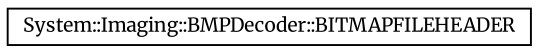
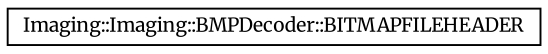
node "System::Imaging::BMPDecoder::BITMAPFILEHEADER": label "System::Imaging::BMPDecoder::BITMAPFILEHEADER" -> "Imaging::Imaging::BMPDecoder::BITMAPFILEHEADER"
